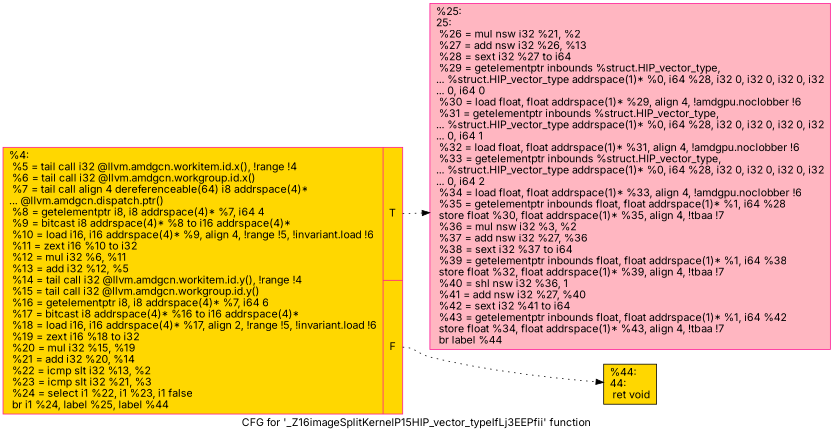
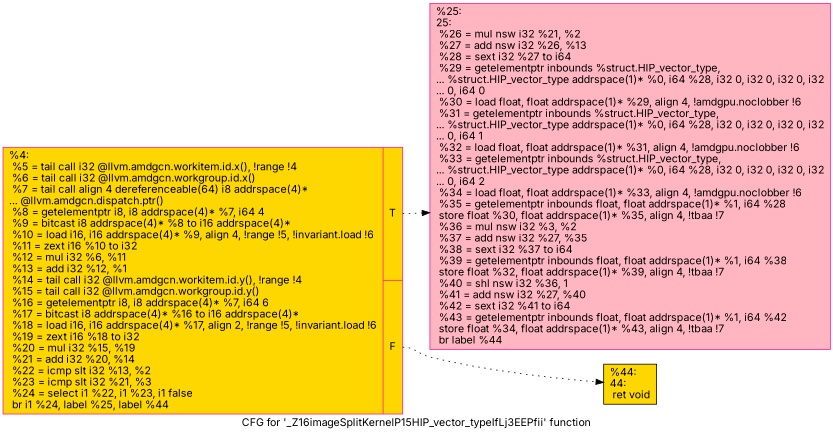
node "%25:": text "%37 = add nsw i32 %27, %36" -> "%37 = add nsw i32 %27, %35"
node "%4:": text "%13 = add i32 %12, %5" -> "%13 = add i32 %12, %1"
